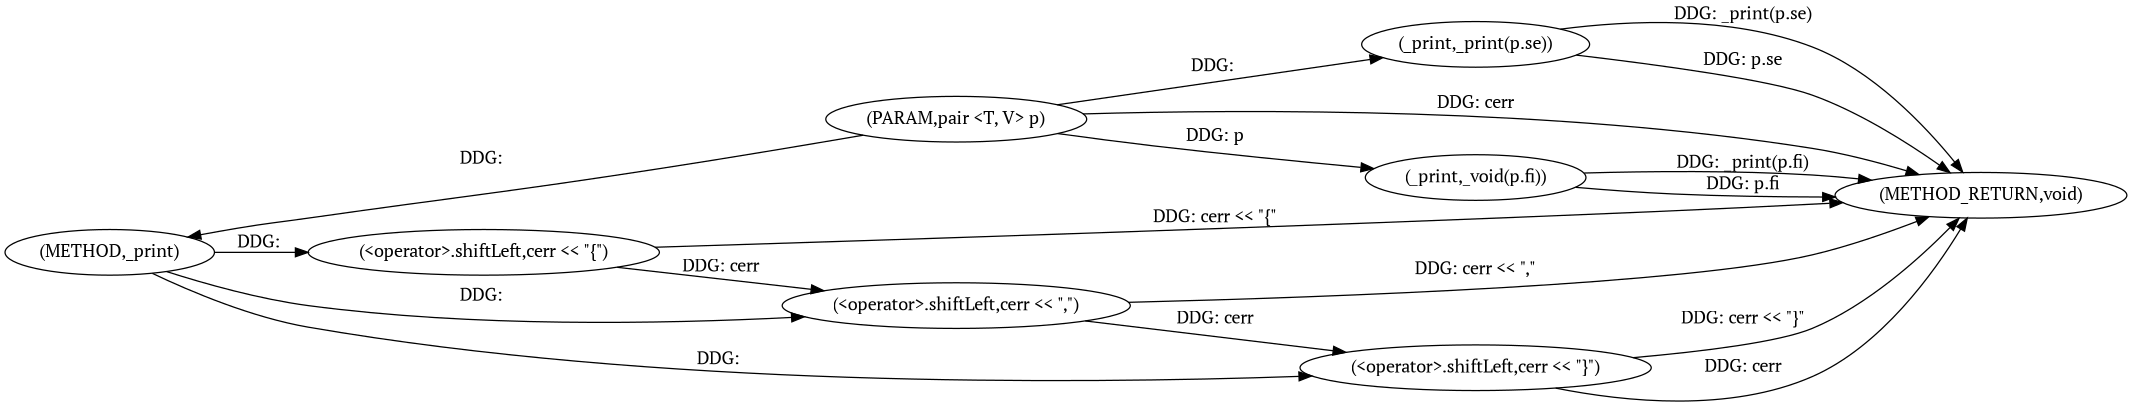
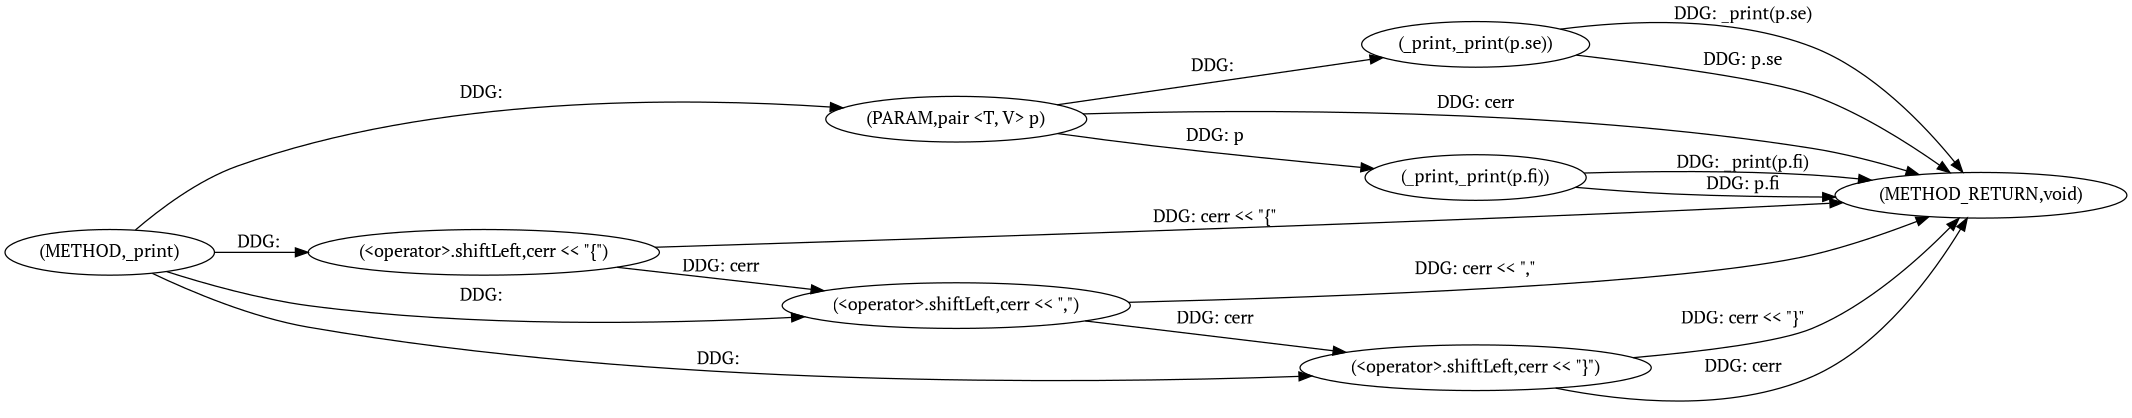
node "(_print,_void(p.fi))": label "(_print,_void(p.fi))" -> "(_print,_print(p.fi))"
edge "(PARAM,pair <T, V> p)" -> "(METHOD,_print)": reversed
